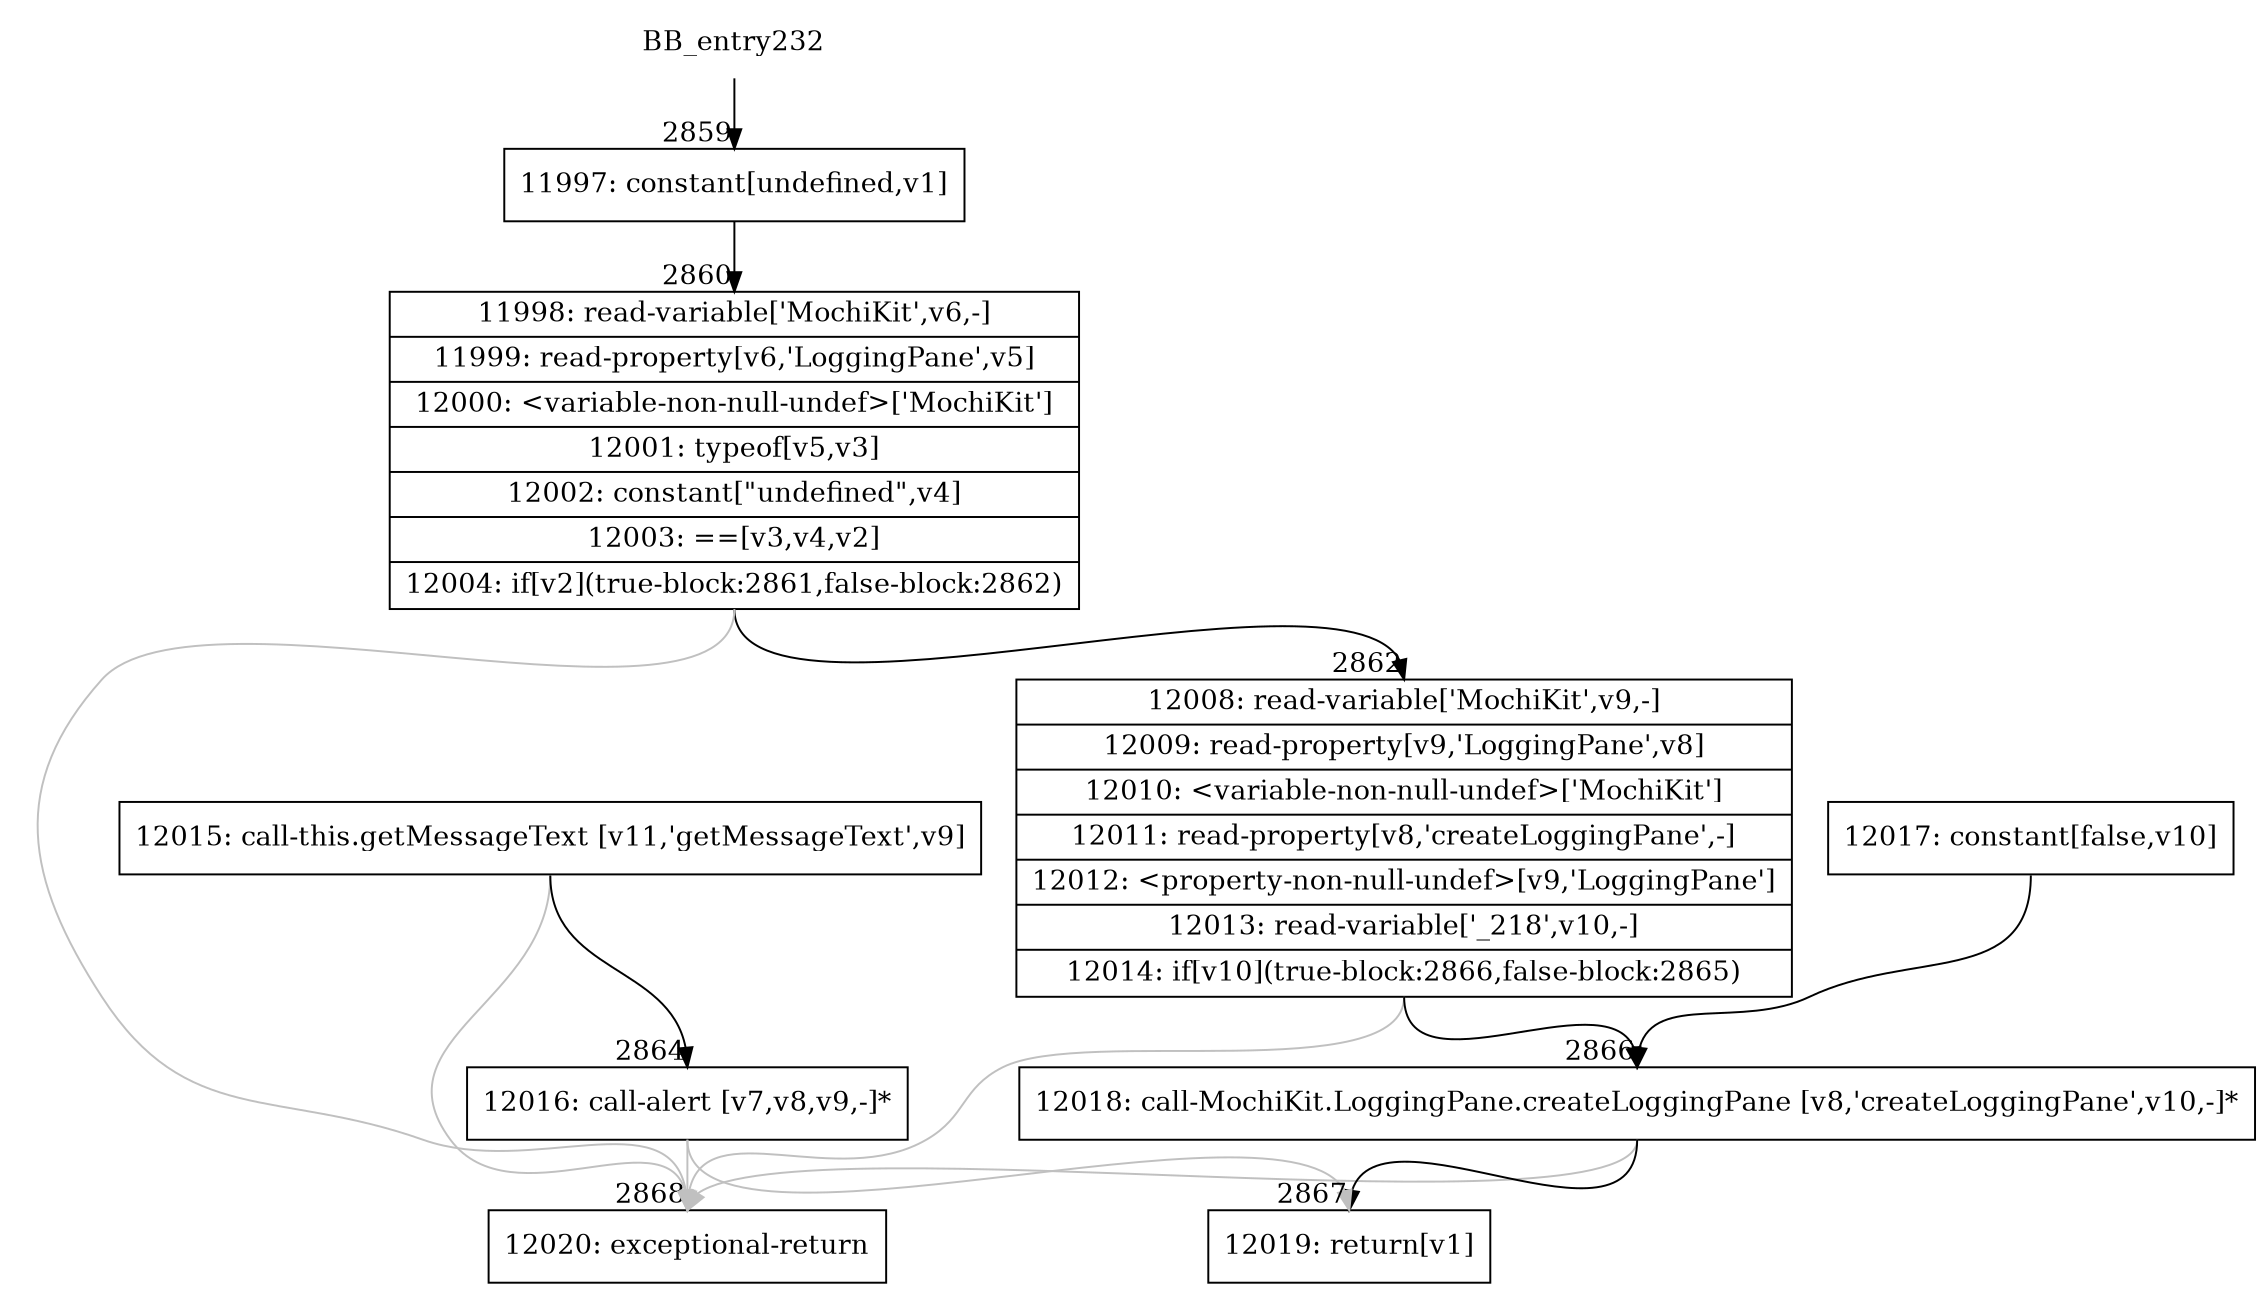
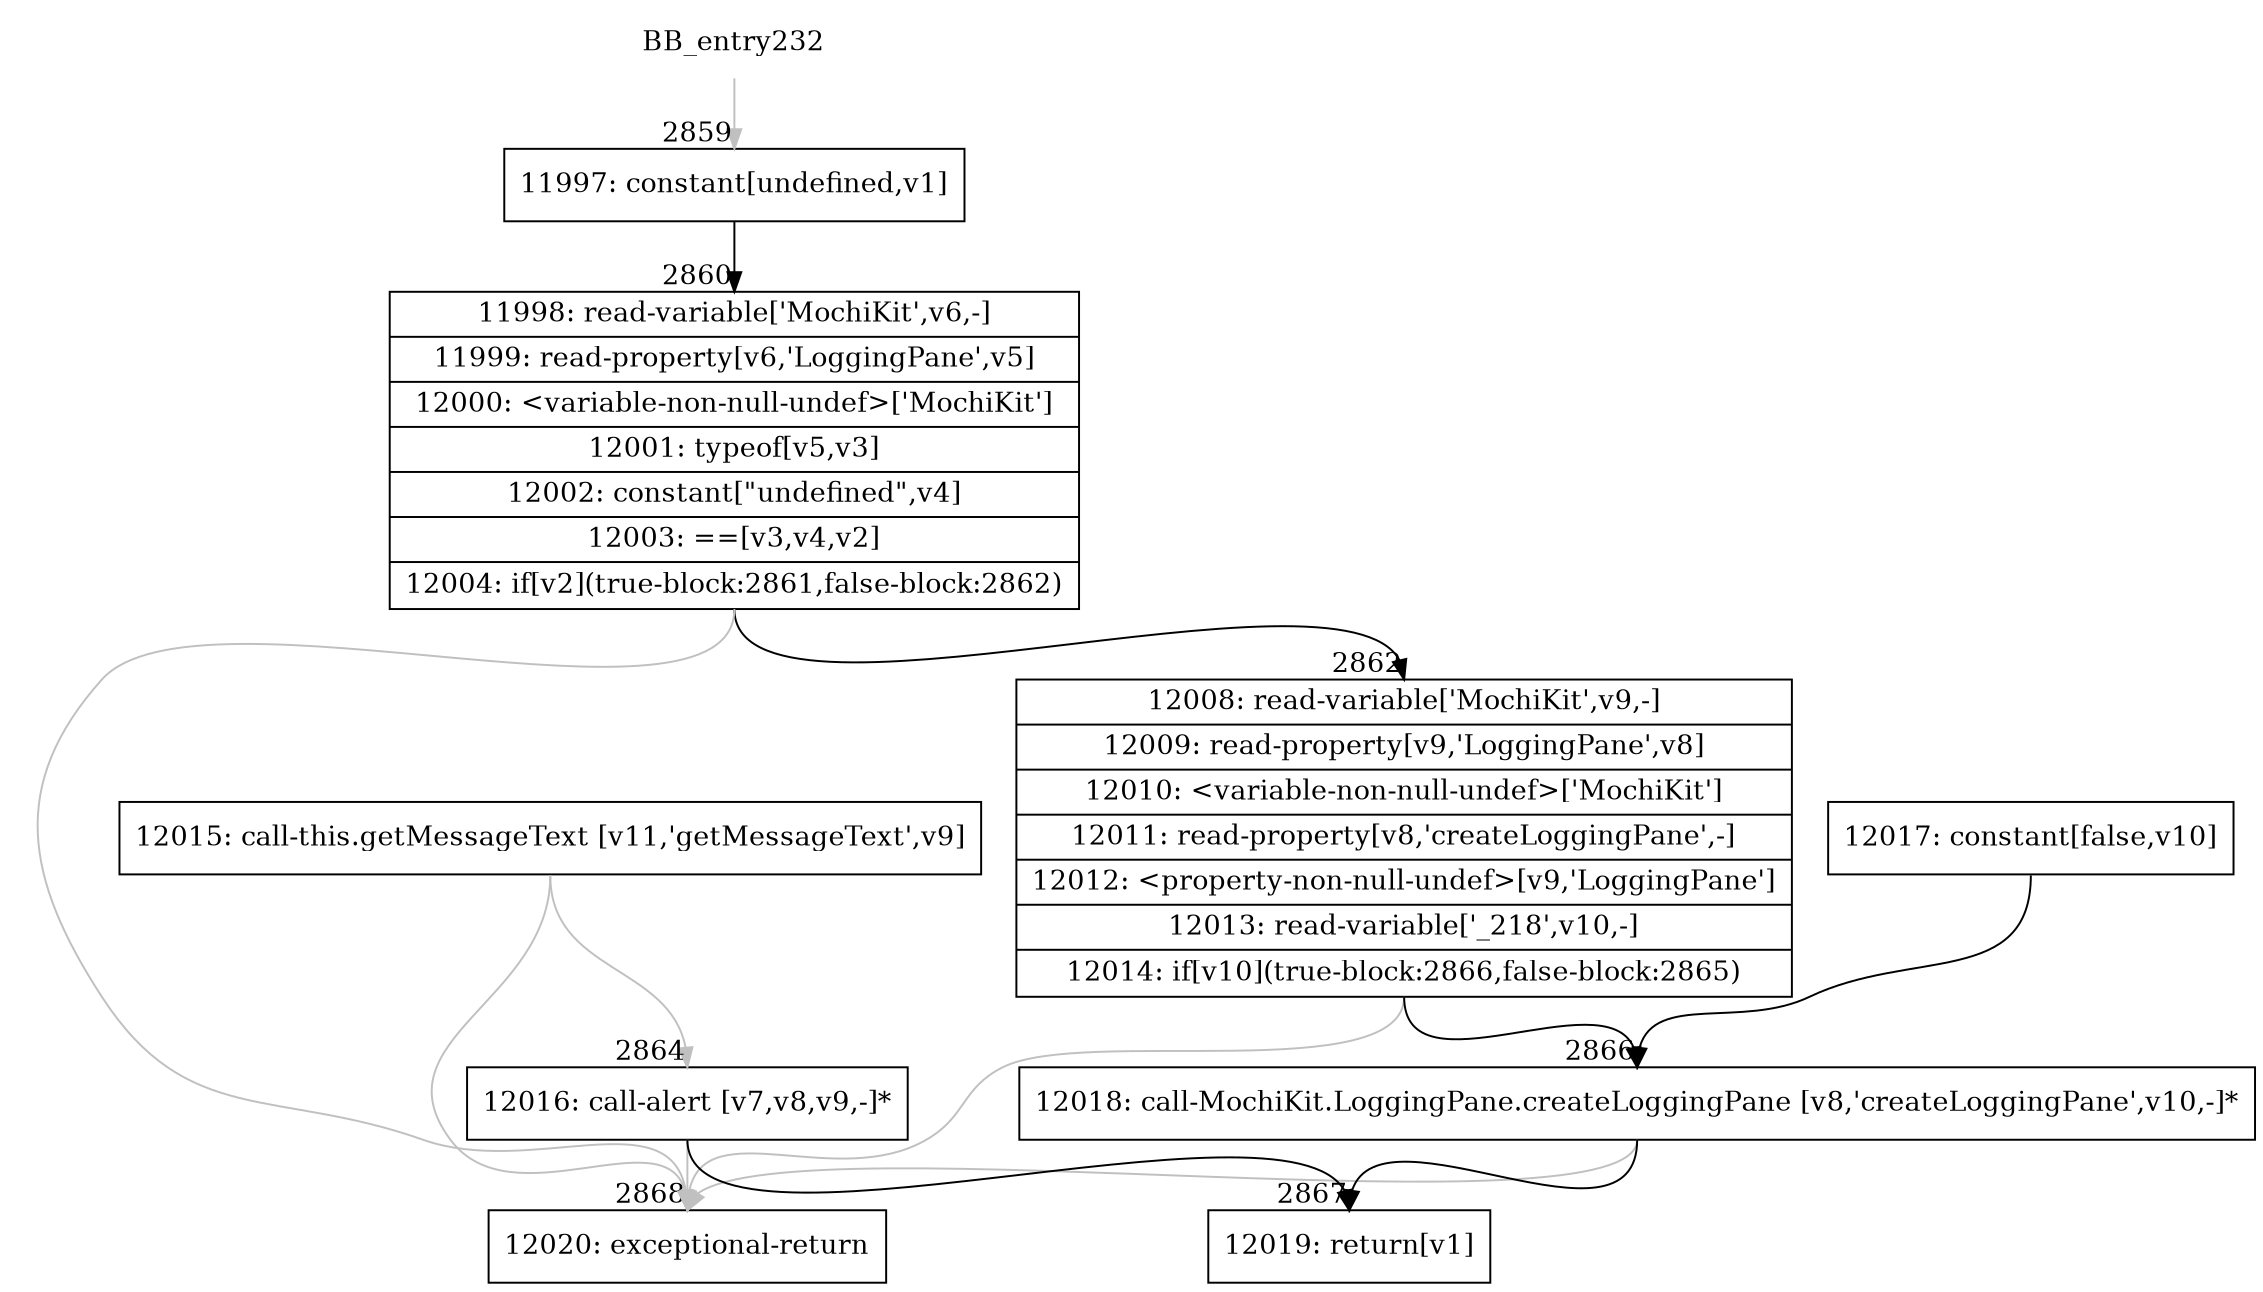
edge "BB_entry232" -> "11997: constant[undefined,v1]": color black -> gray
edge "12015: call-this.getMessageText [v11,'getMessageText',v9]" -> "12016: call-alert [v7,v8,v9,-]*": color black -> gray
edge "12016: call-alert [v7,v8,v9,-]*" -> "12019: return[v1]": color gray -> black
